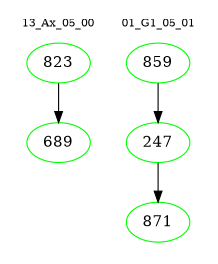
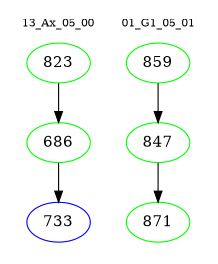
node "689": label "689" -> "686"
node "247": label "247" -> "847"
node "733": added
